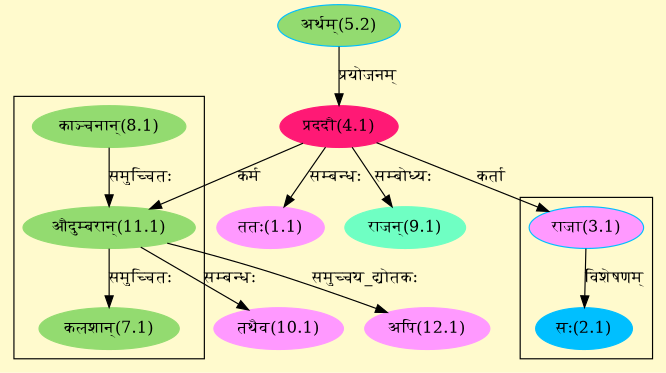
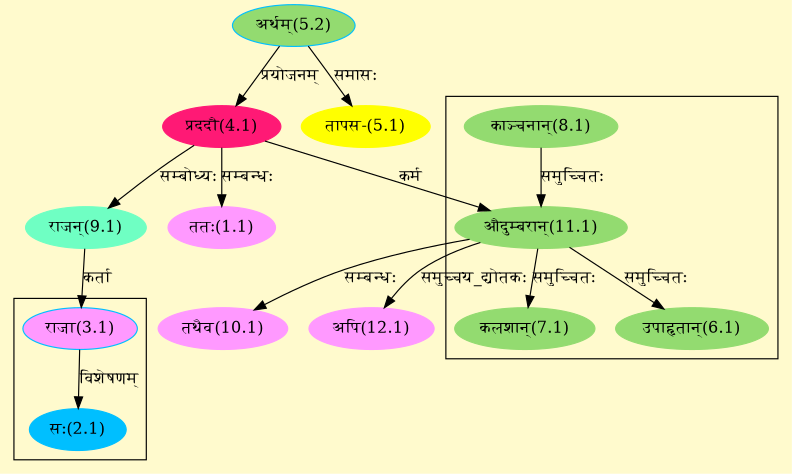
node "तापस-(5.1)": added
edge "प्रददौ(4.1)" -> "राजा(3.1)": now "राजन्(9.1)" -> "राजा(3.1)"
node "उपाहृतान्(6.1)": added
